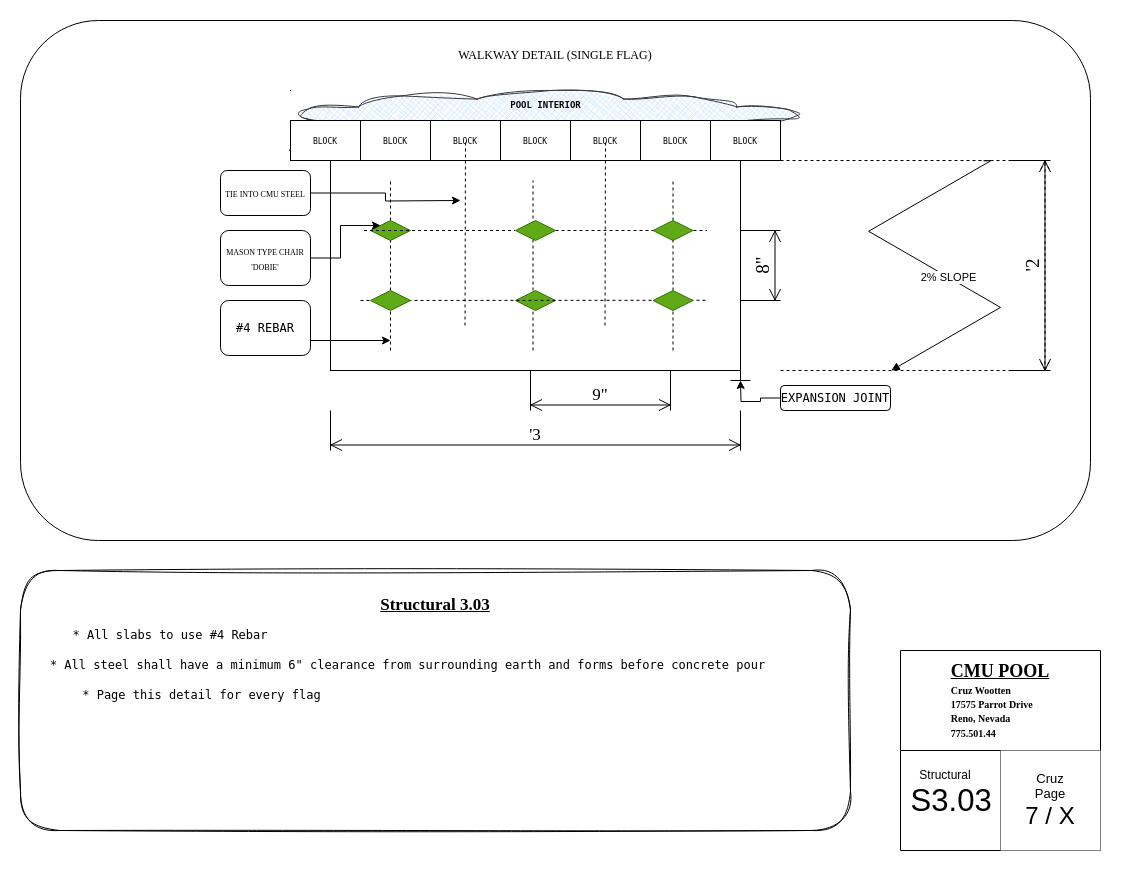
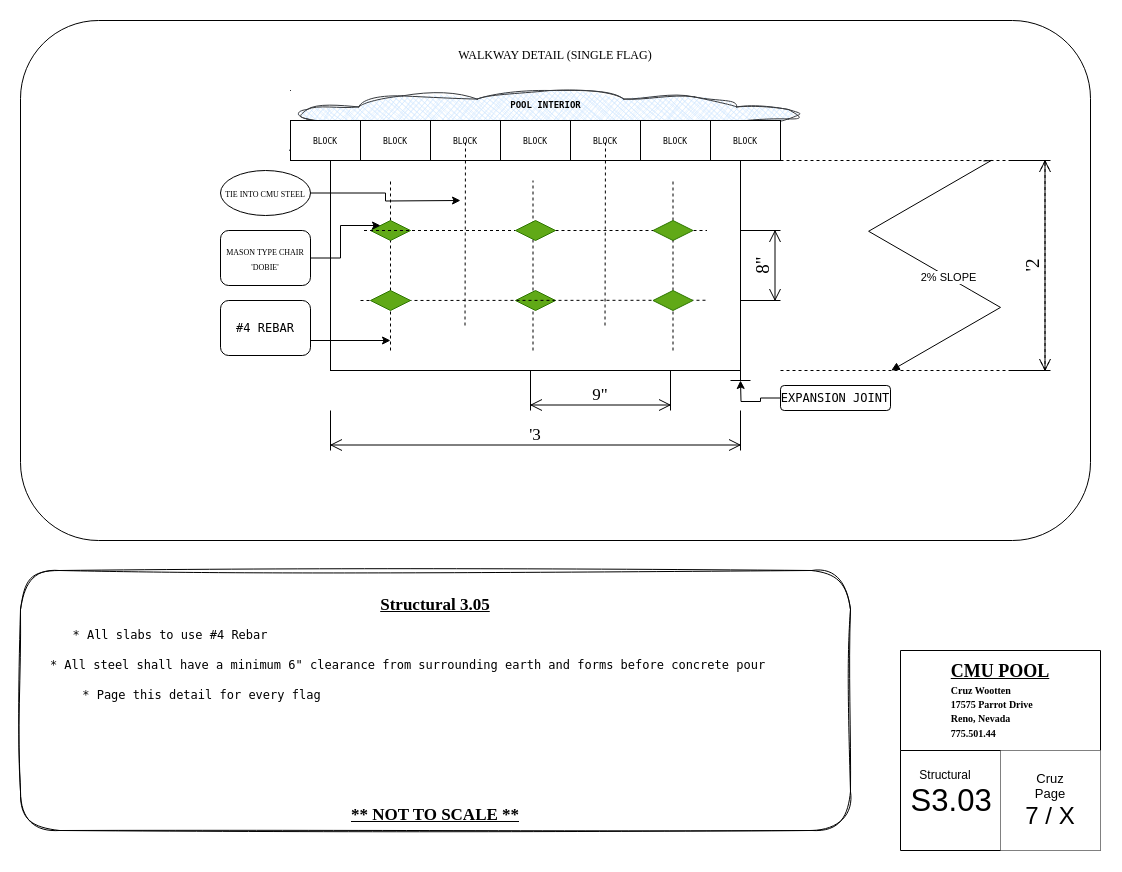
node "TIE INTO CMU STEEL": shape rounded rectangle -> ellipse
node "Structural 3.03": label "Structural 3.03" -> "Structural 3.05"
node "** NOT TO SCALE **": added
